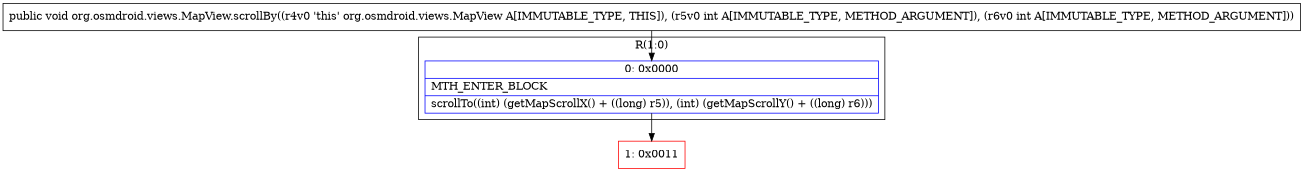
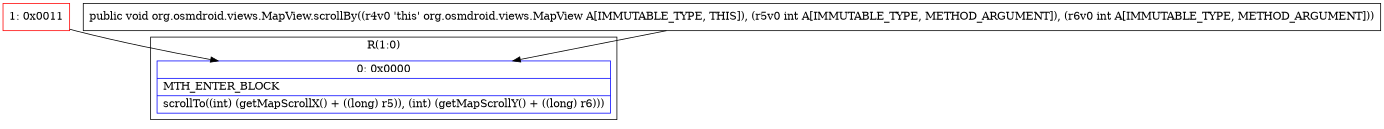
edge "0: 0x0000" -> "1: 0x0011": reversed
